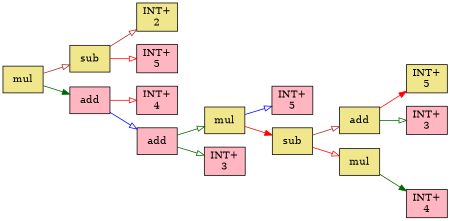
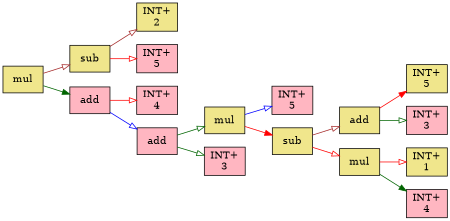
node "INT+ 1": added
